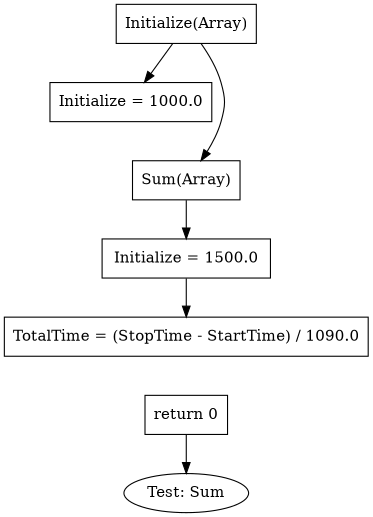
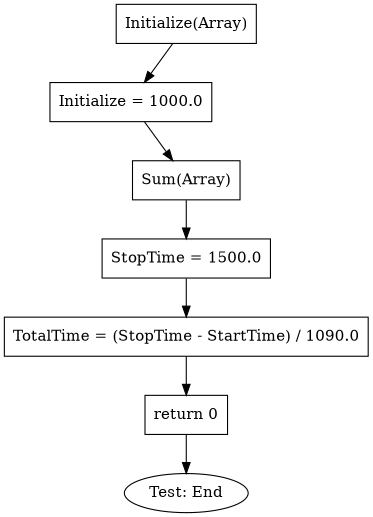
edge "Initialize(Array)" -> "Sum(Array)": now "Initialize = 1000.0" -> "Sum(Array)"
node "Initialize = 1500.0": label "Initialize = 1500.0" -> "StopTime = 1500.0"
edge "TotalTime = (StopTime - StartTime) / 1090.0" -> "return 0": added
node "Test: Sum": label "Test: Sum" -> "Test: End"
